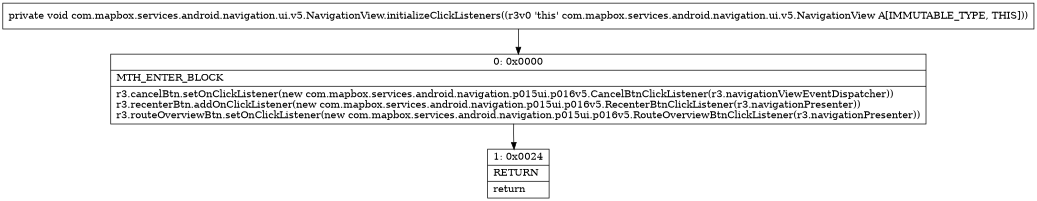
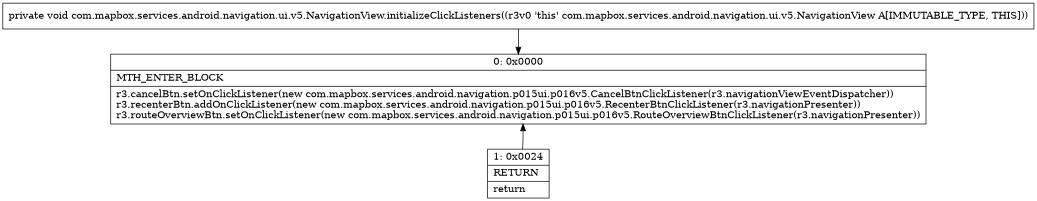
edge "0: 0x0000" -> "1: 0x0024": reversed
